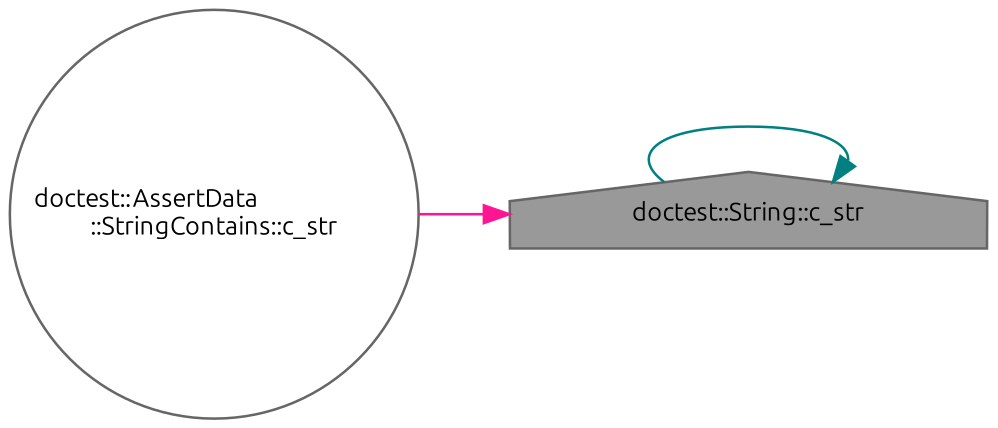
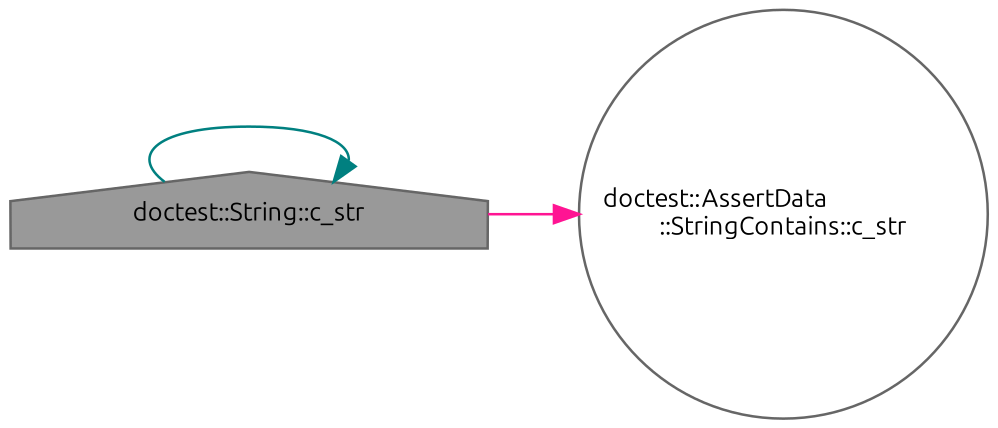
edge "doctest::AssertData ::StringContains::c_str" -> "doctest::String::c_str": reversed
